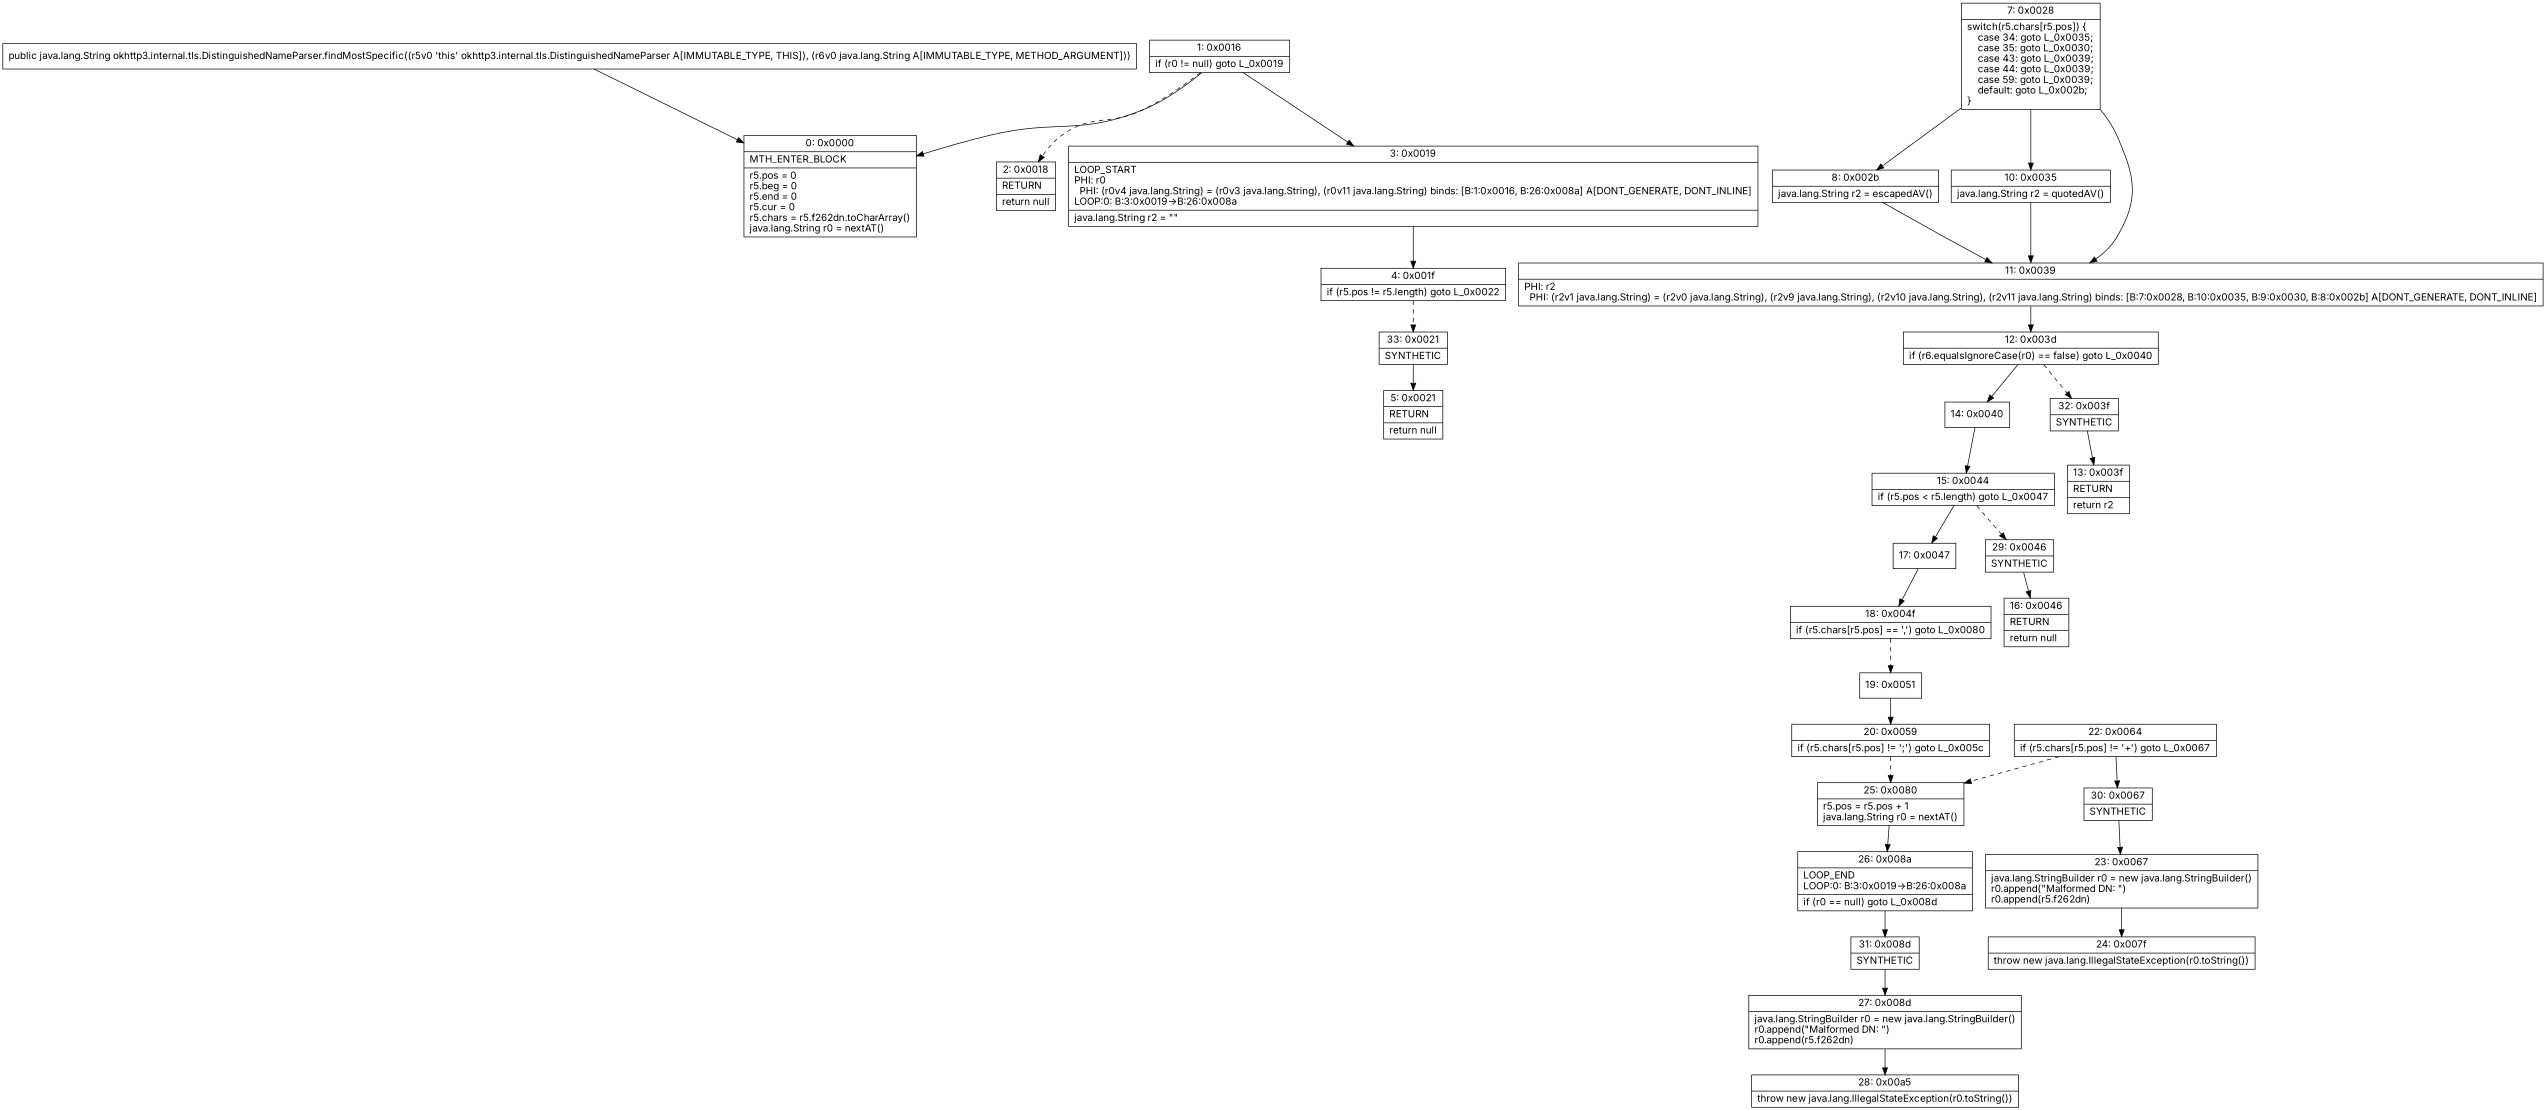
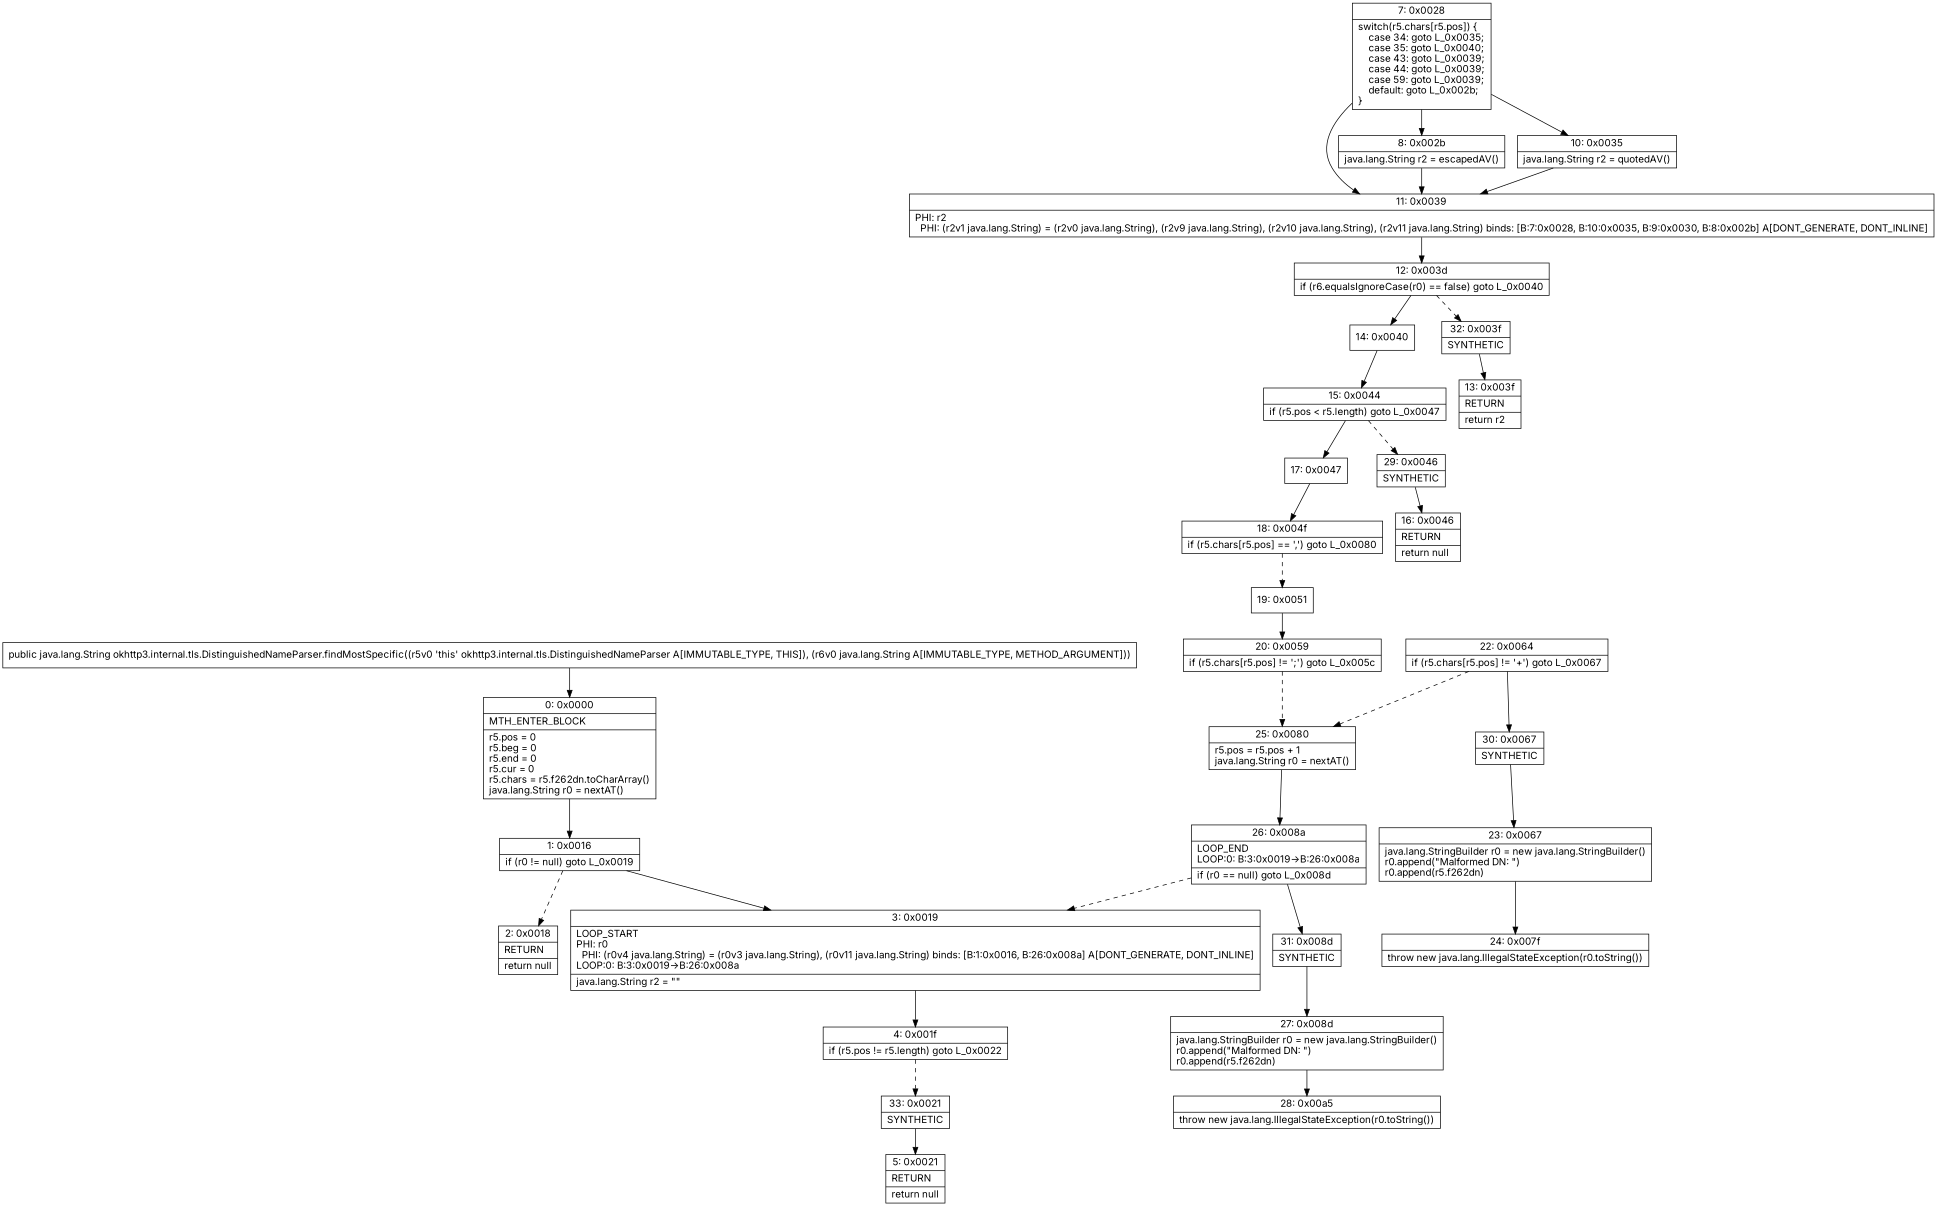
node "7: 0x0028": text "case 35: goto L_0x0030;" -> "case 35: goto L_0x0040;"
edge "1: 0x0016" -> "0: 0x0000": reversed
edge "26: 0x008a" -> "3: 0x0019": added
